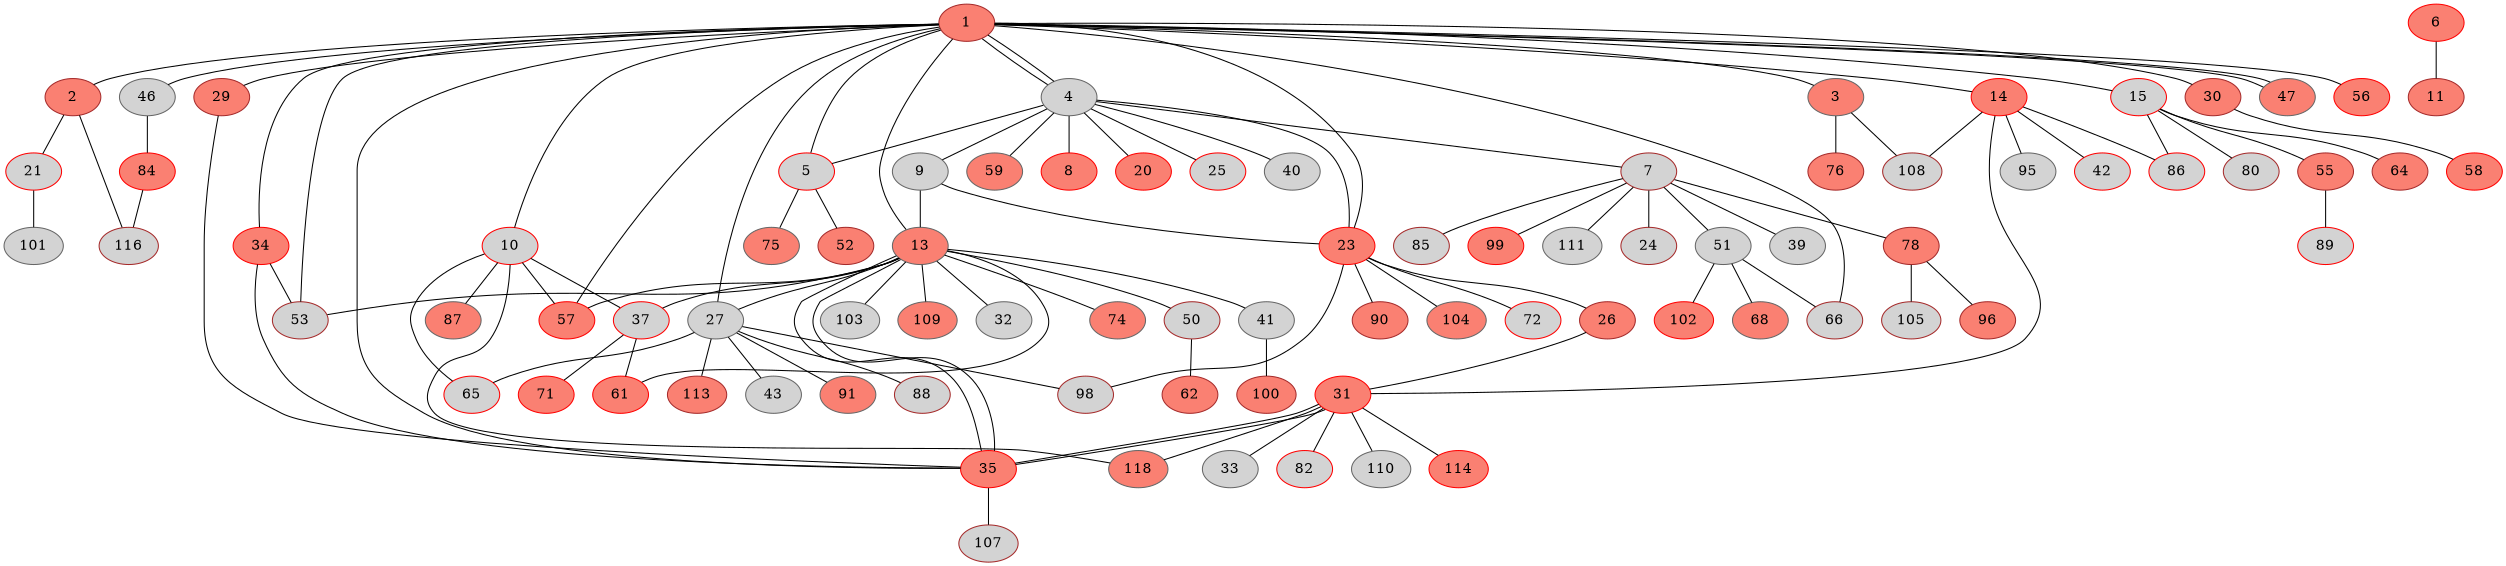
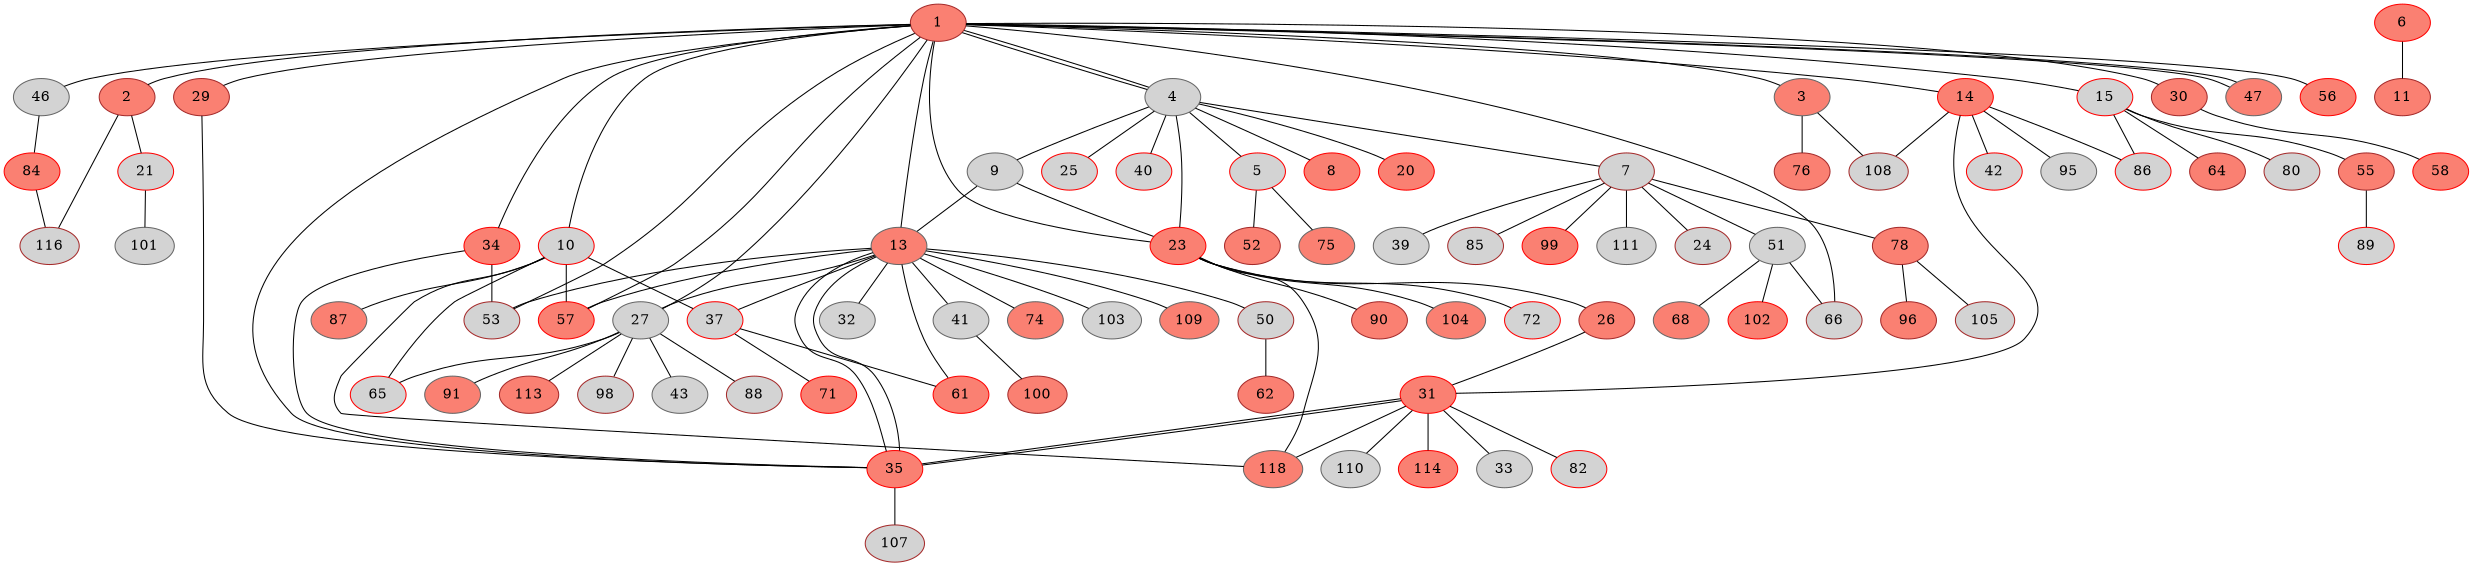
edge "1" -- "5": removed
node "59": removed
node "40": color gray40 -> red
edge "23" -- "98": now "23" -- "118"
